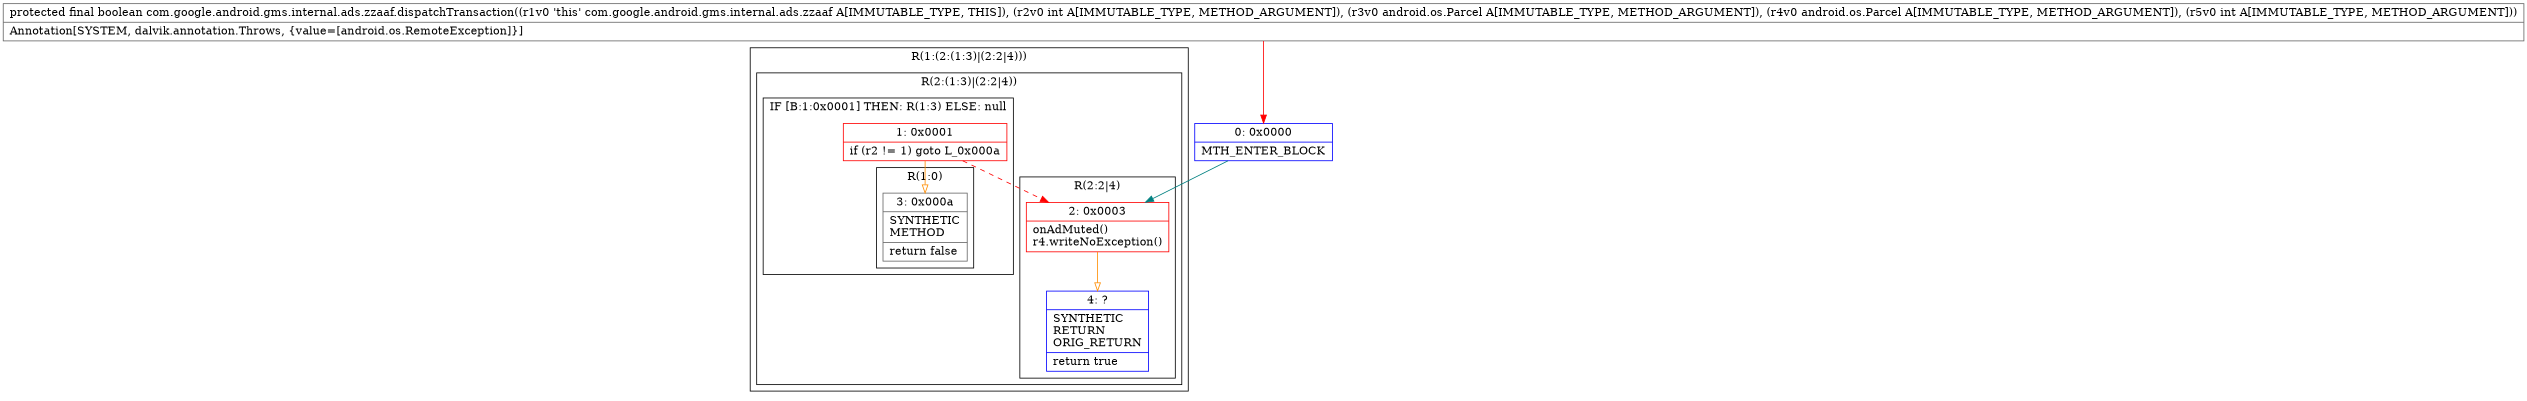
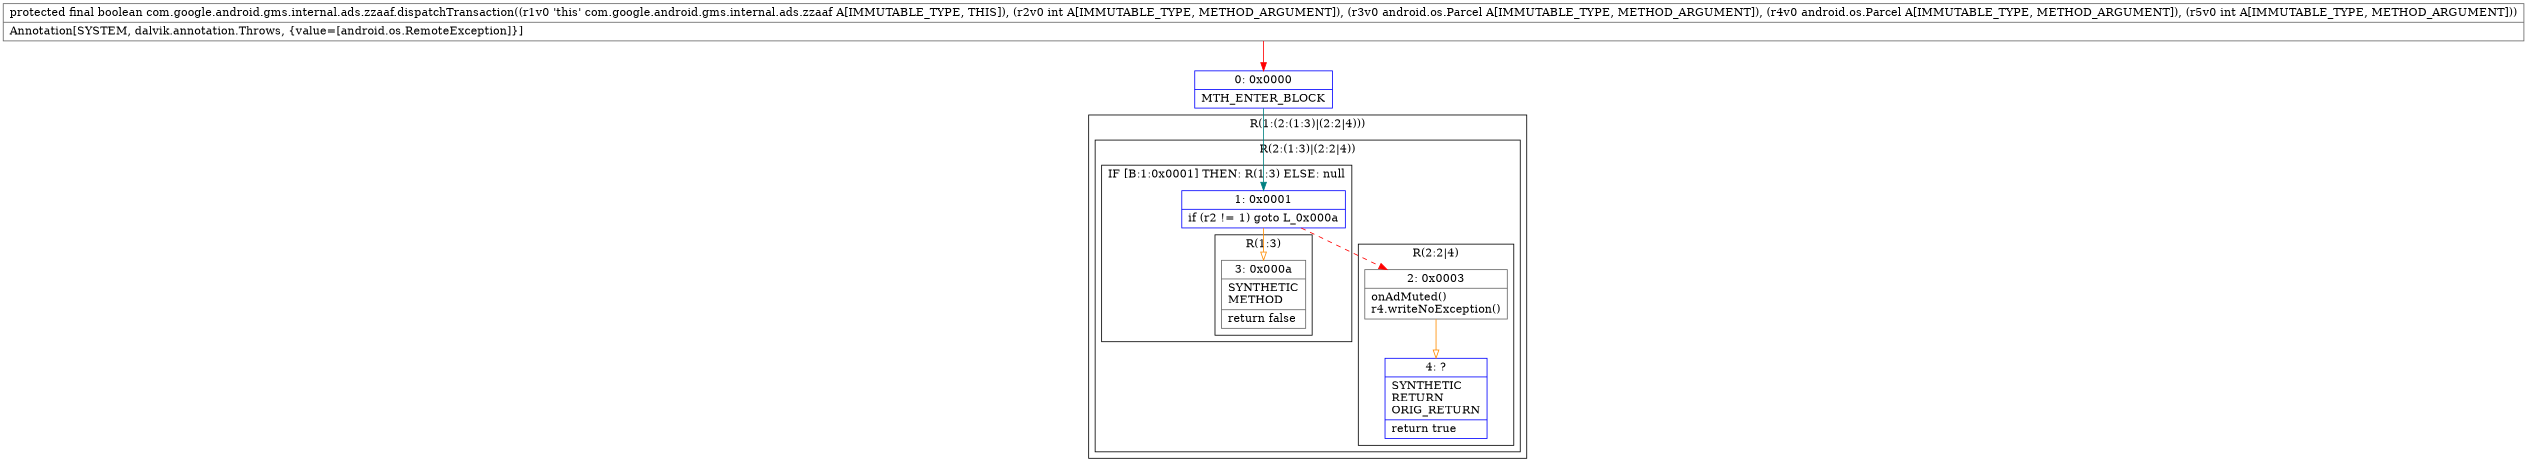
node "1: 0x0001": color red -> blue
cluster "R(1:0)": label "R(1:0)" -> "R(1:3)"
edge "0: 0x0000" -> "2: 0x0003": now "0: 0x0000" -> "1: 0x0001"
node "2: 0x0003": color red -> gray40
